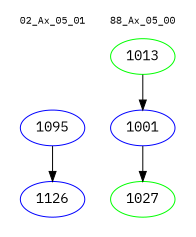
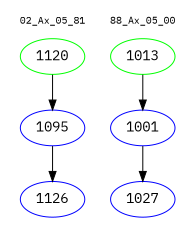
cluster "02_Ax_05_01": label "02_Ax_05_01" -> "02_Ax_05_81"
node "1120": added
node "1027": color green -> blue
